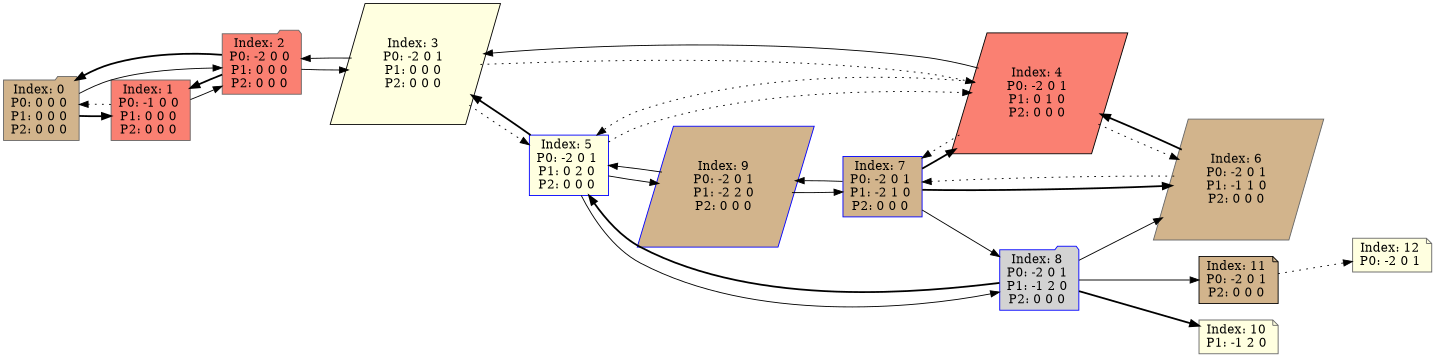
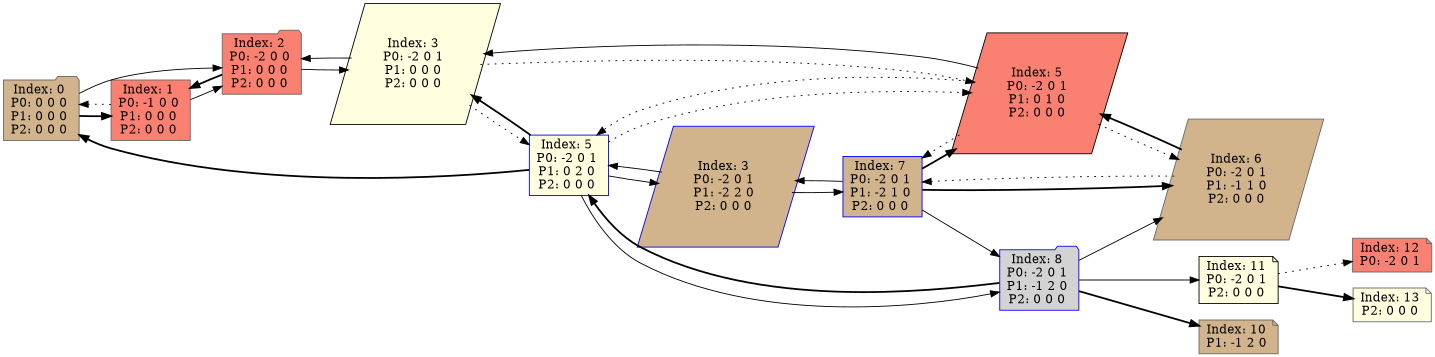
edge "Index: 2 P0: -2 0 0 P1: 0 0 0 P2: 0 0 0" -> "Index: 0 P0: 0 0 0 P1: 0 0 0 P2: 0 0 0": now "Index: 5 P0: -2 0 1 P1: 0 2 0 P2: 0 0 0" -> "Index: 0 P0: 0 0 0 P1: 0 0 0 P2: 0 0 0"
node "Index: 4 P0: -2 0 1 P1: 0 1 0 P2: 0 0 0": label "Index: 4 P0: -2 0 1 P1: 0 1 0 P2: 0 0 0" -> "Index: 5 P0: -2 0 1 P1: 0 1 0 P2: 0 0 0"
node "Index: 9 P0: -2 0 1 P1: -2 2 0 P2: 0 0 0": label "Index: 9 P0: -2 0 1 P1: -2 2 0 P2: 0 0 0" -> "Index: 3 P0: -2 0 1 P1: -2 2 0 P2: 0 0 0"
node "Index: 12 P0: -2 0 1": fillcolor lightyellow -> salmon
node "Index: 11 P0: -2 0 1 P2: 0 0 0": fillcolor tan -> lightyellow
node "Index: 13 P2: 0 0 0": added
node "Index: 10 P1: -1 2 0": fillcolor lightyellow -> tan
